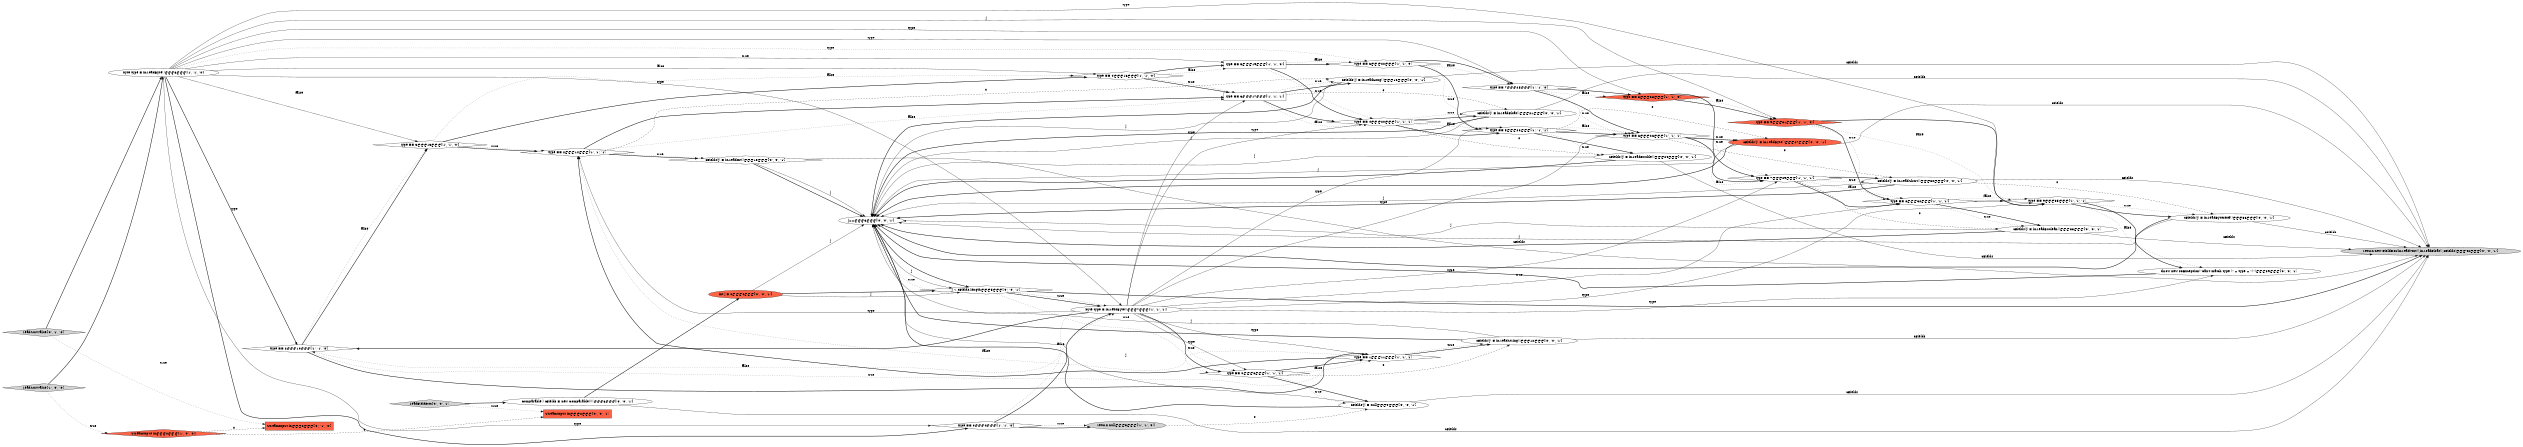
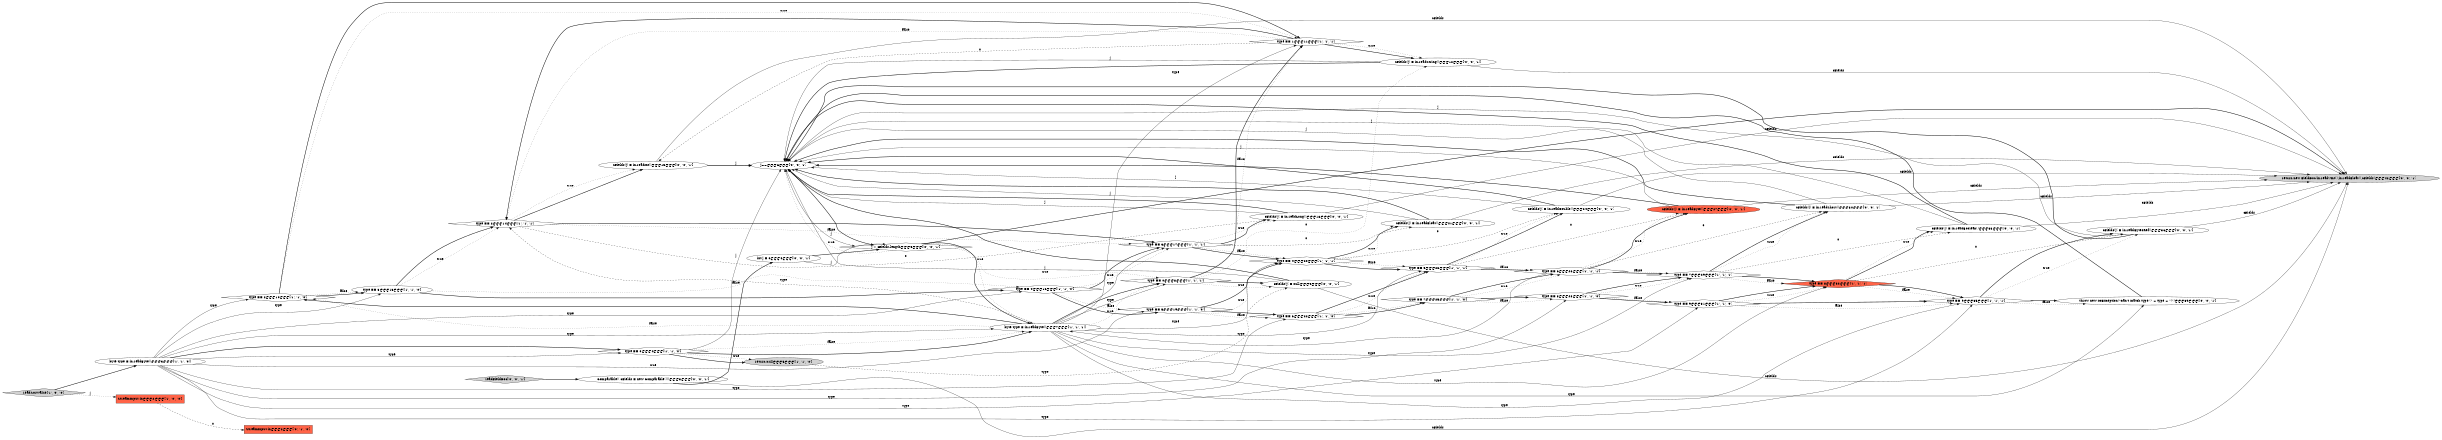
edge "byte type = in.readByte()@@@3@@@['1', '1', '0']" -> "type == 9@@@31@@@['1', '1', '0']": label "j" -> "type"
edge "byte type = in.readByte()@@@3@@@['1', '1', '0']" -> "type == 7@@@25@@@['1', '1', '0']": removed, label "type"
edge "byte type = in.readByte()@@@3@@@['1', '1', '0']" -> "type == 6@@@22@@@['1', '1', '0']": style dotted -> solid
edge "type == 1@@@11@@@['1', '1', '1']" -> "cFields(j( = in.readInt()@@@15@@@['0', '0', '1']": added, label "0"
node "type == 5@@@19@@@['1', '1', '0']": shape box -> diamond
edge "byte type = in.readByte()@@@3@@@['1', '1', '0']" -> "type == 4@@@16@@@['1', '1', '0']": label "false" -> "type"
edge "byte type = in.readByte()@@@3@@@['1', '1', '0']" -> "type == 3@@@13@@@['1', '1', '0']": label "false" -> "type"
node "type == 3@@@17@@@['1', '1', '1']": shape box -> diamond
node "type == 8@@@28@@@['1', '1', '0']": fillcolor tomato -> white
node "type == 9@@@31@@@['1', '1', '0']": fillcolor tomato -> white
node "type == 3@@@13@@@['1', '1', '0']": shape diamond -> ellipse
node "cFields(j( = in.readInt()@@@15@@@['0', '0', '1']": shape diamond -> ellipse
edge "cFields(j( = in.readShort()@@@30@@@['0', '0', '1']" -> "cFields(j( = in.readBytesRef()@@@36@@@['0', '0', '1']": now "type == 8@@@32@@@['1', '1', '1']" -> "cFields(j( = in.readBytesRef()@@@36@@@['0', '0', '1']"
node "type == 8@@@32@@@['1', '1', '1']": fillcolor white -> tomato
edge "byte type = in.readByte()@@@3@@@['1', '1', '0']" -> "type == 2@@@10@@@['1', '1', '0']": style bold -> solid
edge "byte type = in.readByte()@@@7@@@['1', '1', '1']" -> "type == 6@@@26@@@['1', '1', '1']": reversed
edge "int j = 0@@@4@@@['0', '0', '1']" -> "j++@@@6@@@['0', '0', '1']": now "type == 0@@@4@@@['1', '1', '0']" -> "j++@@@6@@@['0', '0', '1']"
edge "byte type = in.readByte()@@@7@@@['1', '1', '1']" -> "type == 8@@@32@@@['1', '1', '1']": label "true" -> "type"
node "int j = 0@@@4@@@['0', '0', '1']": fillcolor tomato -> white
edge "byte type = in.readByte()@@@7@@@['1', '1', '1']" -> "type == 2@@@14@@@['1', '1', '1']": style solid -> dashed
node "readSortValue['0', '1', '0']": removed
edge "type == 0@@@8@@@['1', '1', '1']" -> "cFields(j( = in.readString()@@@12@@@['0', '0', '1']": style dashed -> dotted
node "StreamInput in@@@2@@@['0', '0', '1']": removed
edge "return null@@@5@@@['1', '1', '0']" -> "cFields(j( = null@@@9@@@['0', '0', '1']": label "0" -> "type"
edge "readSortValue['1', '0', '0']" -> "StreamInput in@@@2@@@['1', '0', '0']": label "true" -> "j"
node "StreamInput in@@@2@@@['1', '0', '0']": shape diamond -> box
